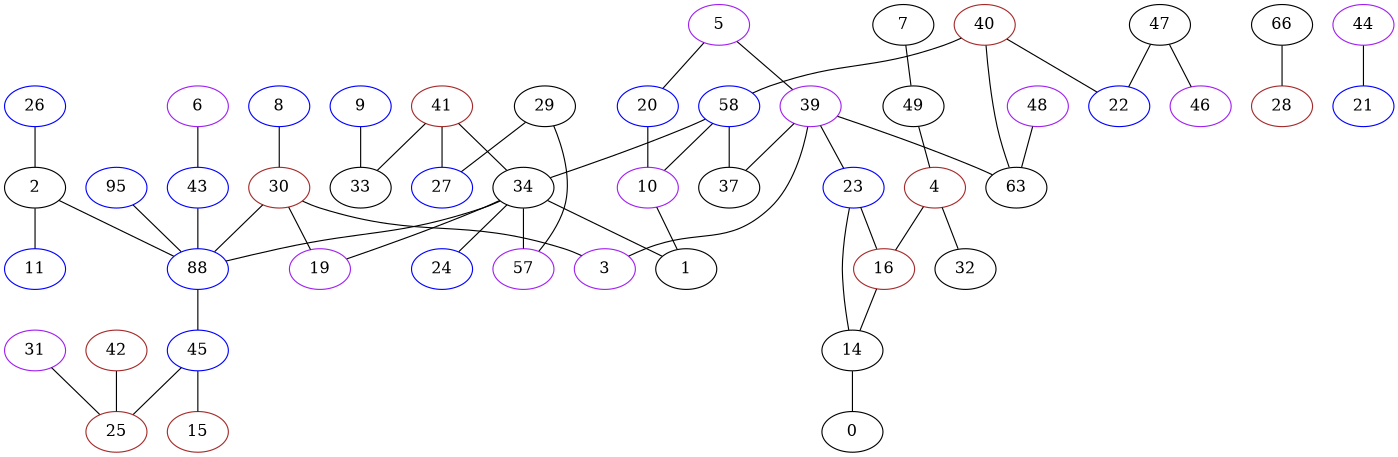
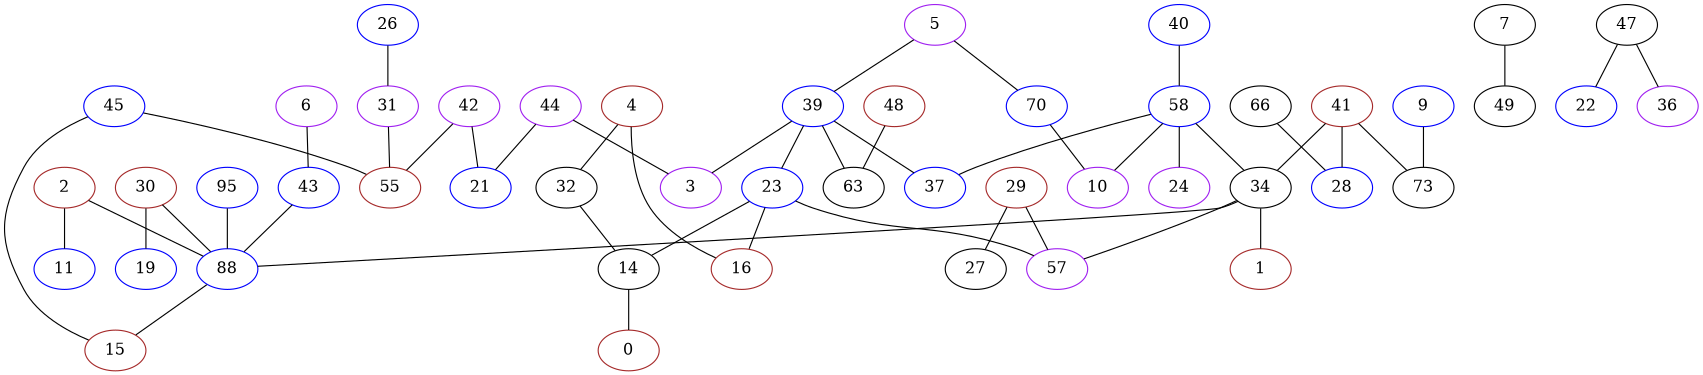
node "40": color brown -> blue
edge "40" -- "22": removed
node "8": removed
node "29": color black -> brown
node "20": label "20" -> "70"
node "39": color purple -> blue
node "48": color purple -> brown
node "46": label "46" -> "36"
node "28": color brown -> blue
edge "40" -- "63": removed
edge "49" -- "4": removed
edge "26" -- "2": now "26" -- "31"
edge "41" -- "27": now "41" -- "28"
edge "42" -- "21": added
node "2": color black -> brown
node "33": label "33" -> "73"
node "27": color blue -> black
node "37": color black -> blue
edge "23" -- "57": added
edge "34" -- "24": now "58" -- "24"
edge "10" -- "1": removed
edge "30" -- "3": now "44" -- "3"
edge "34" -- "19": removed
node "19": color purple -> blue
node "24": color blue -> purple
node "1": color black -> brown
edge "88" -- "45": now "88" -- "15"
edge "16" -- "14": now "32" -- "14"
node "42": color brown -> purple
node "25": label "25" -> "55"
node "0": color black -> brown
